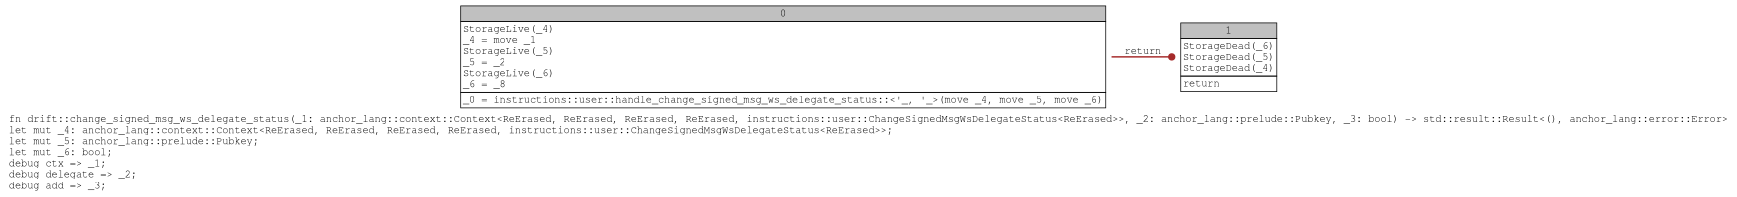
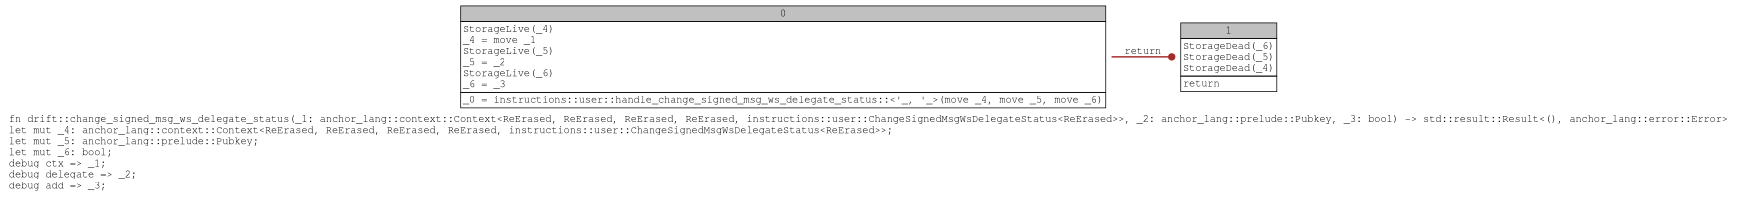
node "0": text "_6 = _8" -> "_6 = _3"
